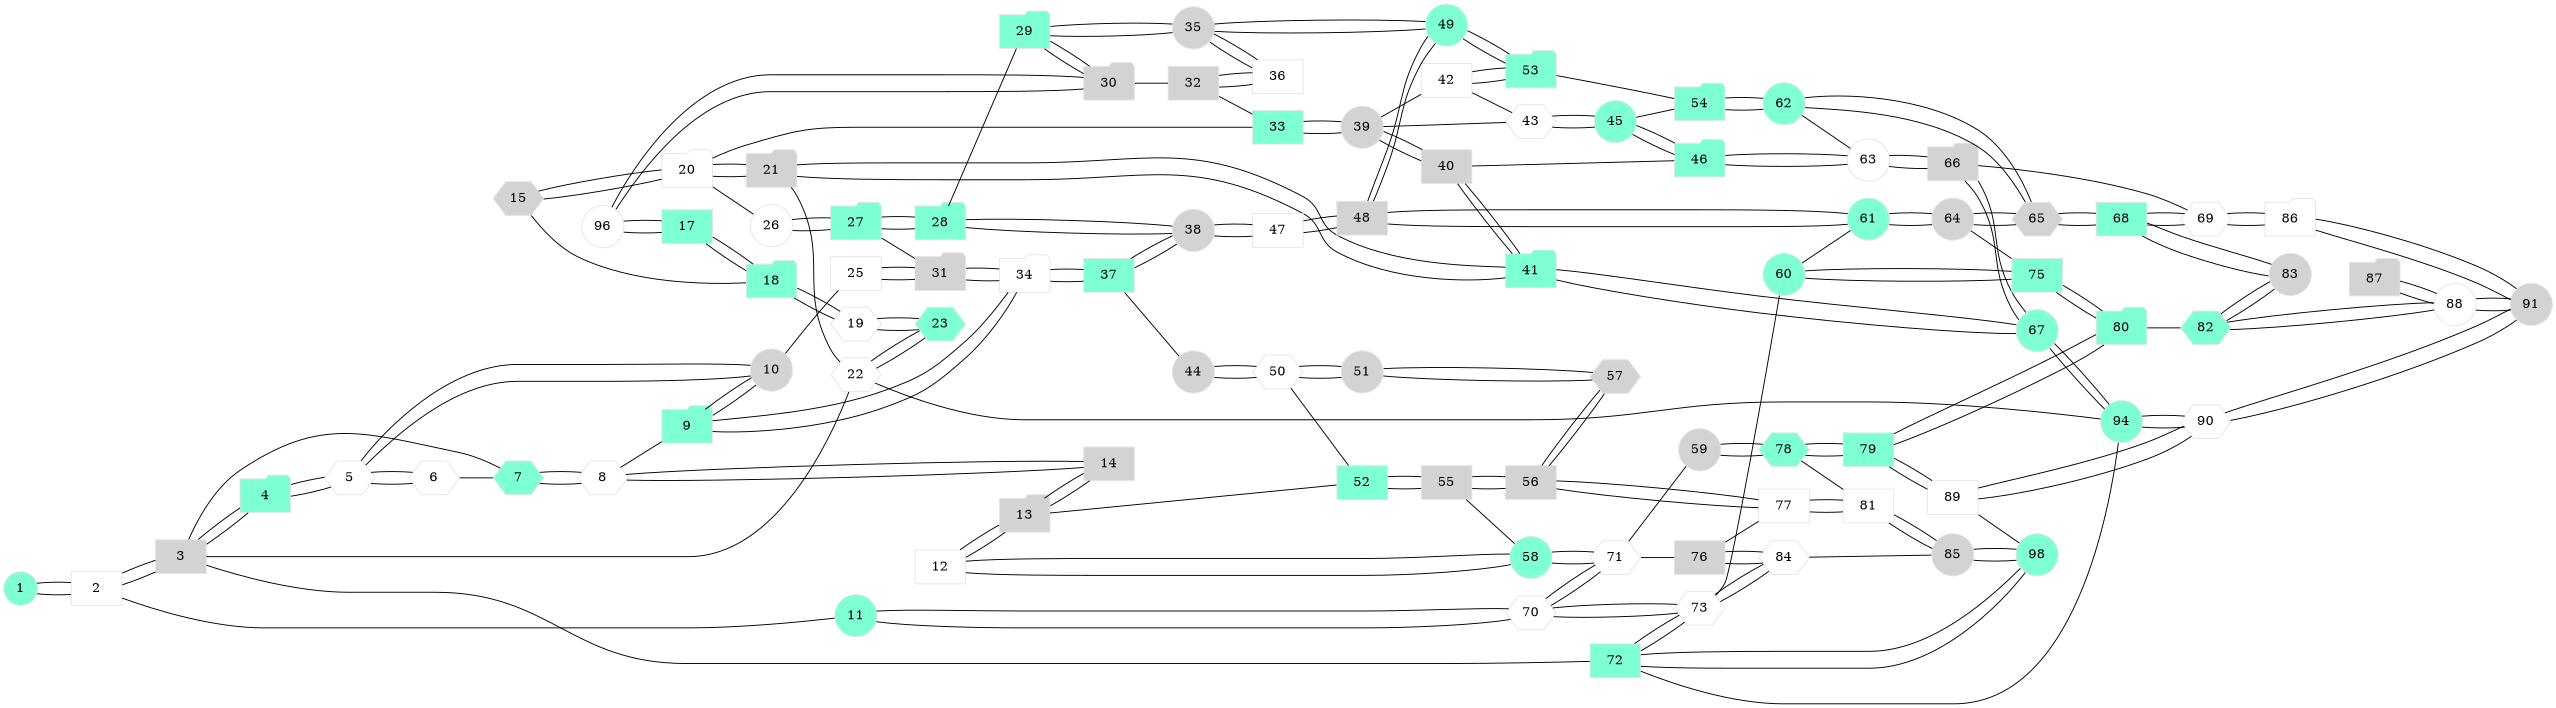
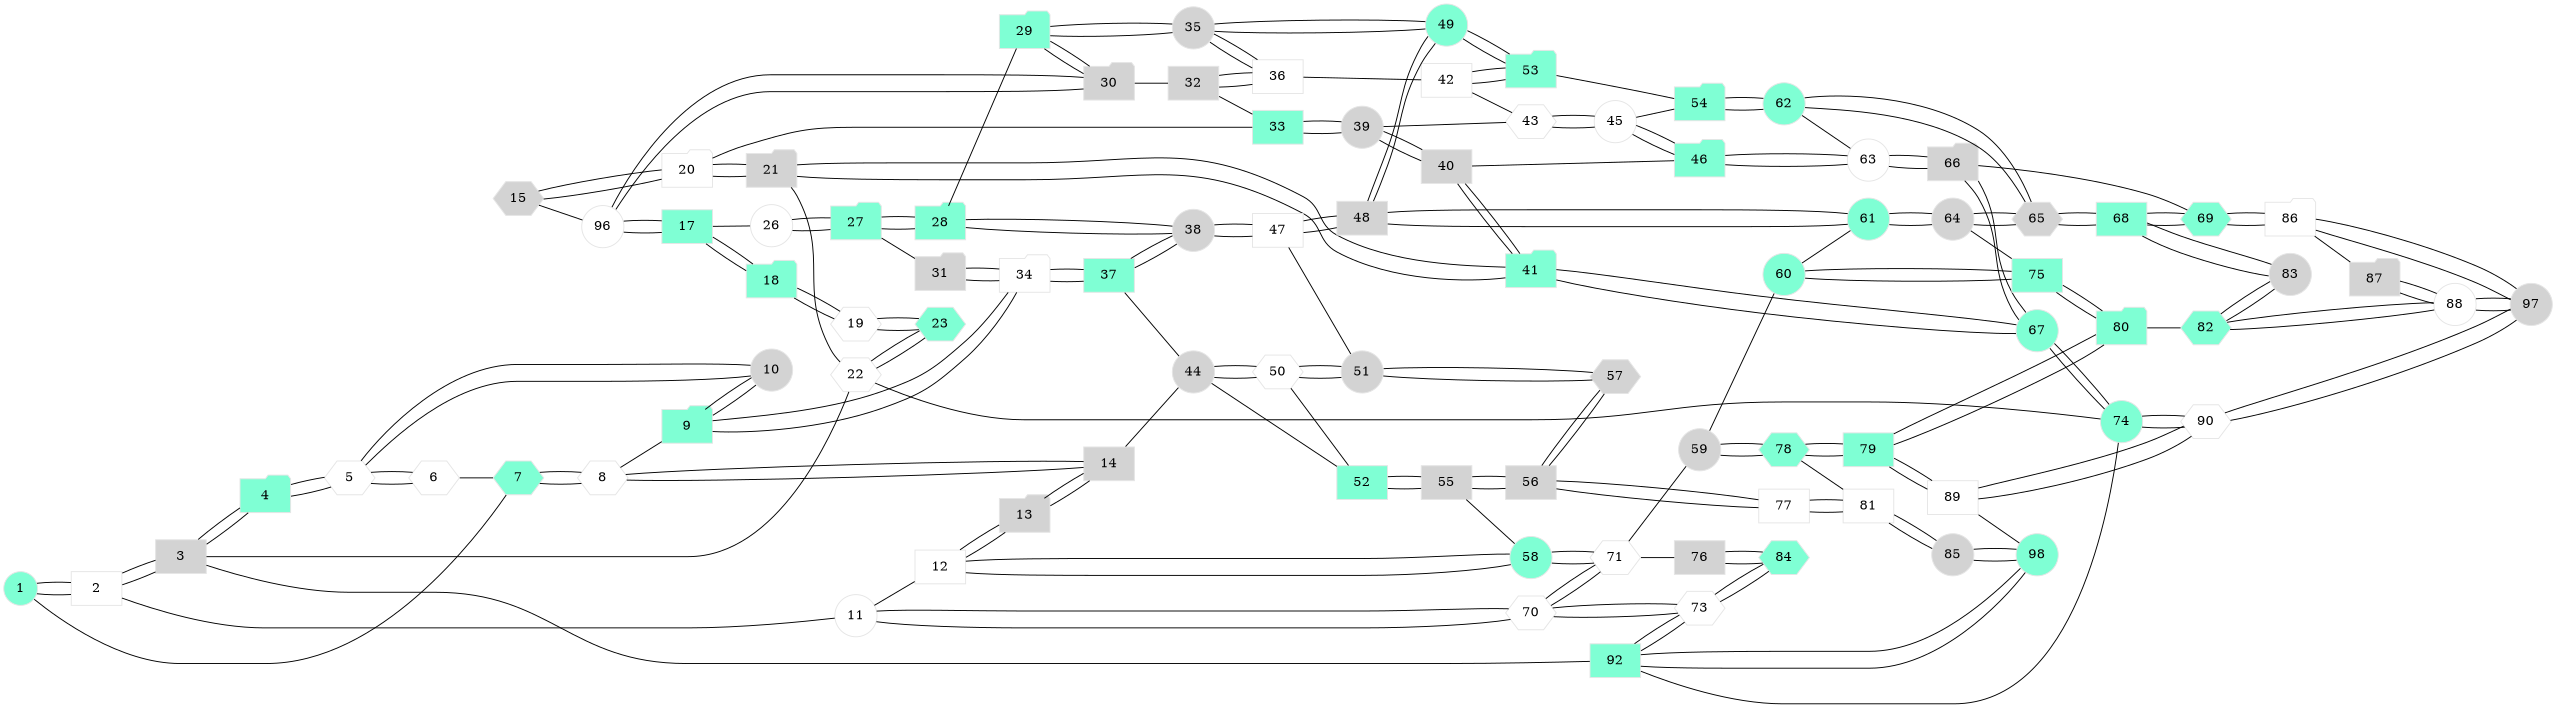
edge "42" -- "39": now "42" -- "36"
node "45": fillcolor aquamarine -> white
edge "20" -- "26": now "17" -- "26"
node "69": fillcolor white -> aquamarine
edge "86" -- "87": added
edge "15" -- "18": now "15" -- "96"
node "25": removed
edge "47" -- "51": added
node "91": label "91" -> "97"
edge "44" -- "14": added
node "94": label "94" -> "74"
edge "7" -- "3": now "7" -- "1"
edge "60" -- "73": now "60" -- "59"
edge "52" -- "13": now "52" -- "44"
edge "77" -- "76": removed
edge "85" -- "84": removed
node "84": fillcolor white -> aquamarine
edge "12" -- "11": added
node "11": fillcolor aquamarine -> white
node "72": label "72" -> "92"
